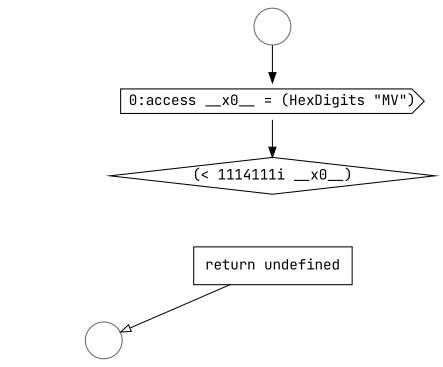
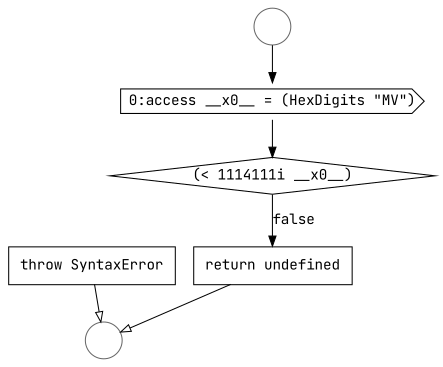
edge "(< 1114111i __x0__)" -> "return undefined": added, label "false"
node "throw SyntaxError": added
